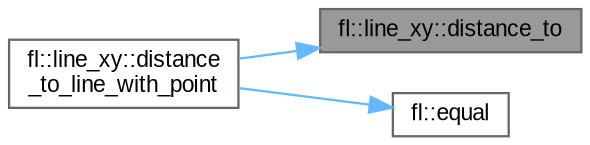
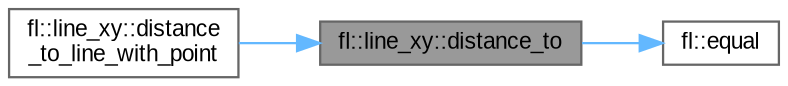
edge "fl::line_xy::distance _to_line_with_point" -> "fl::equal": now "fl::line_xy::distance_to" -> "fl::equal"
